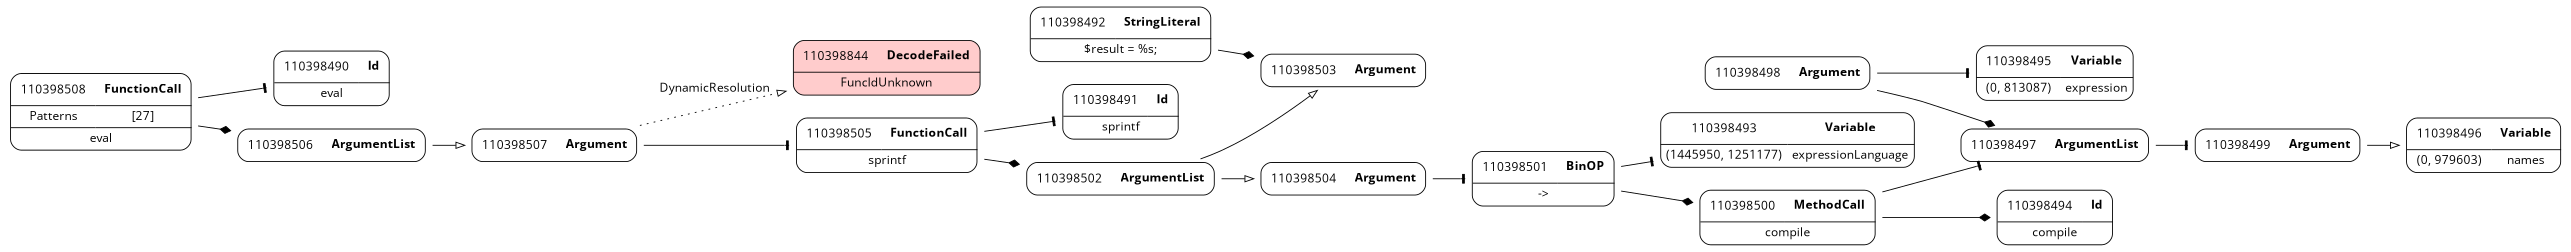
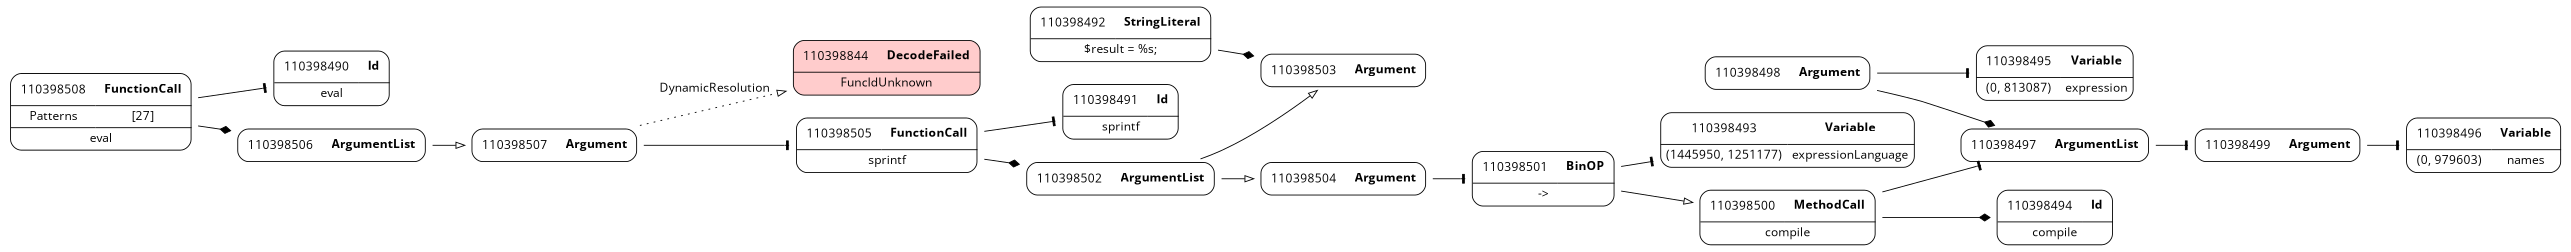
edge "110398499" -> "110398496": arrowhead onormal -> tee
edge "110398501" -> "110398500": arrowhead diamond -> onormal
